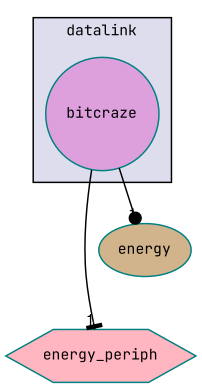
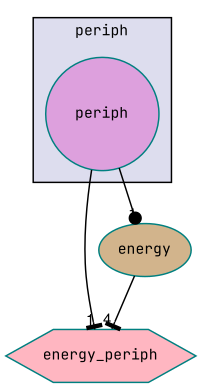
cluster "datalink": label "datalink" -> "periph"
node "bitcraze": label "bitcraze" -> "periph"
edge "energy" -> "energy_periph": added
